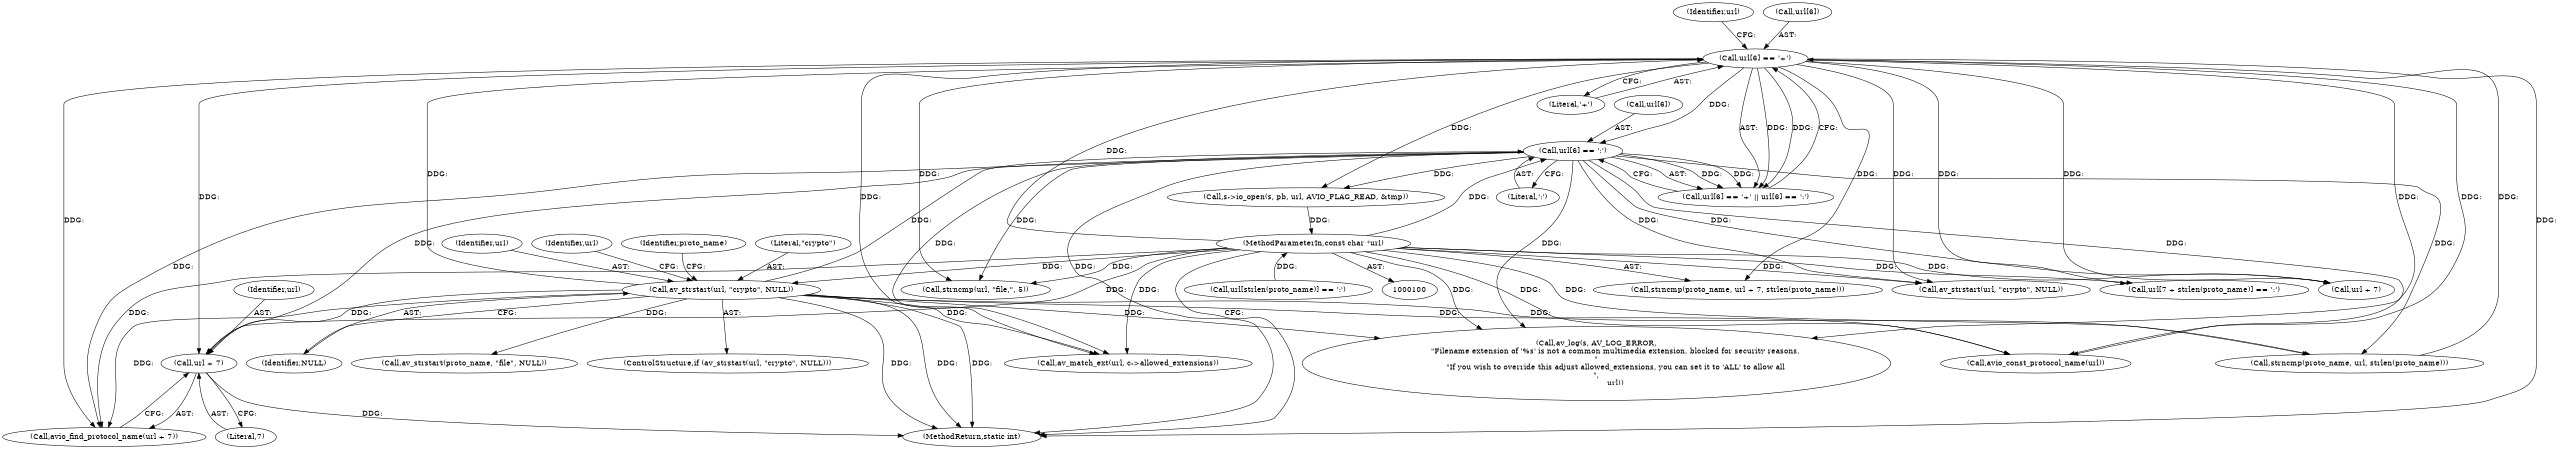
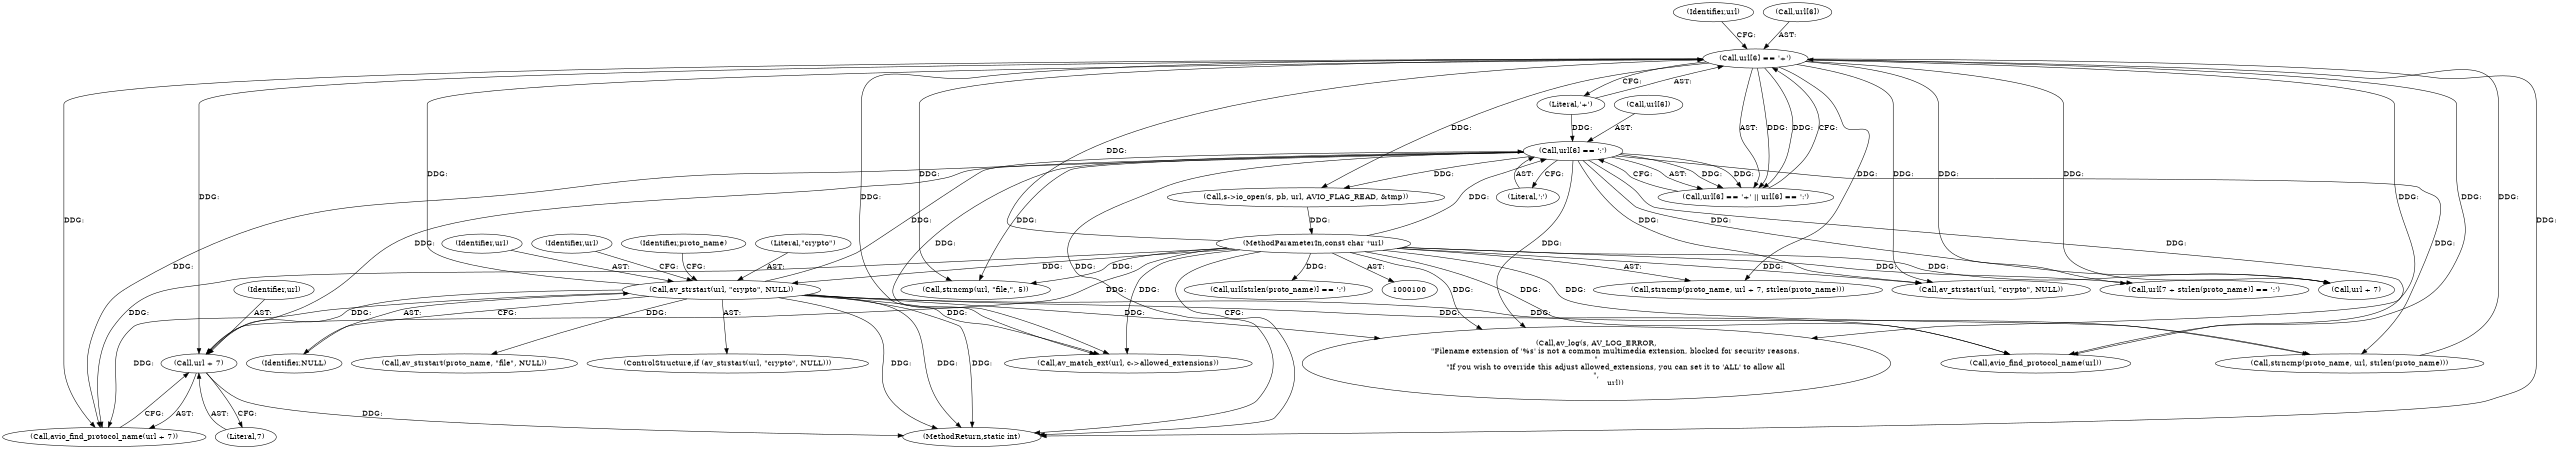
edge "(Call,url[6] == '+')" -> "(Call,url[6] == ':')": now "(Literal,'+')" -> "(Call,url[6] == ':')"
edge "(Call,url[strlen(proto_name)] == ':')" -> "(MethodParameterIn,const char *url)": reversed
node "(Call,avio_const_protocol_name(url))": label "(Call,avio_const_protocol_name(url))" -> "(Call,avio_find_protocol_name(url))"
